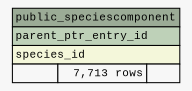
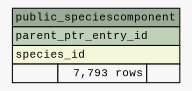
node "public_speciescomponent": text "7,713 rows" -> "7,793 rows"
